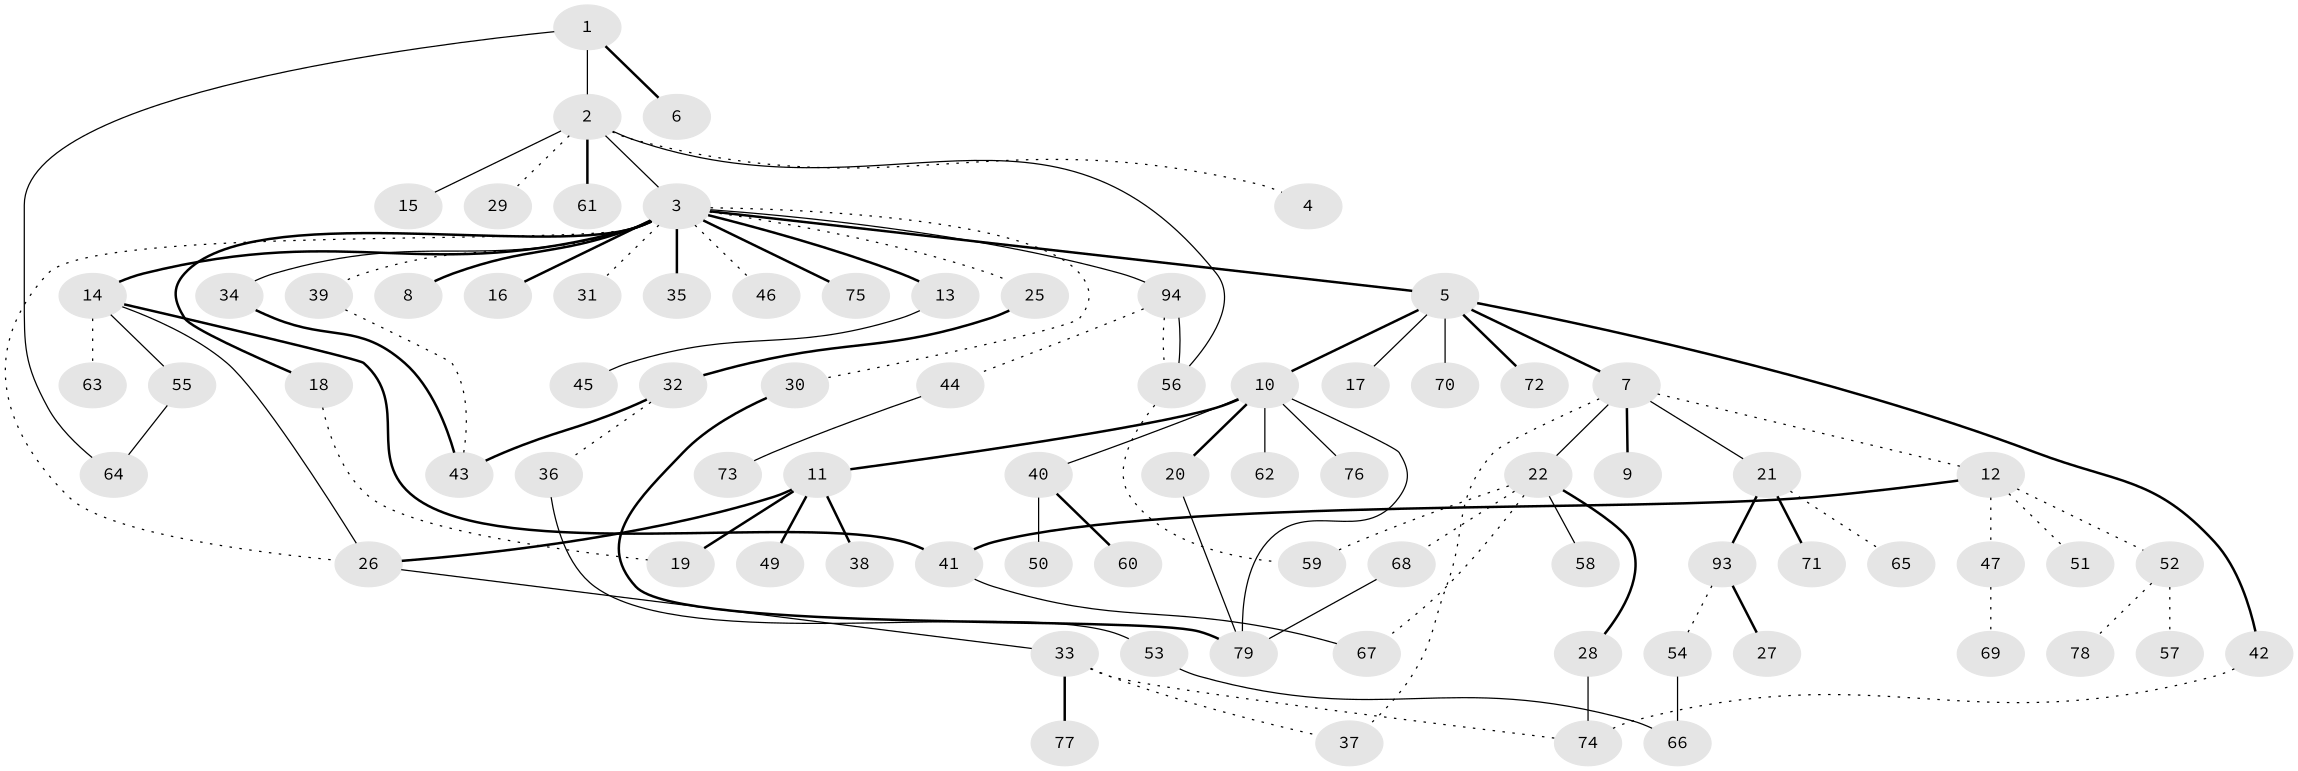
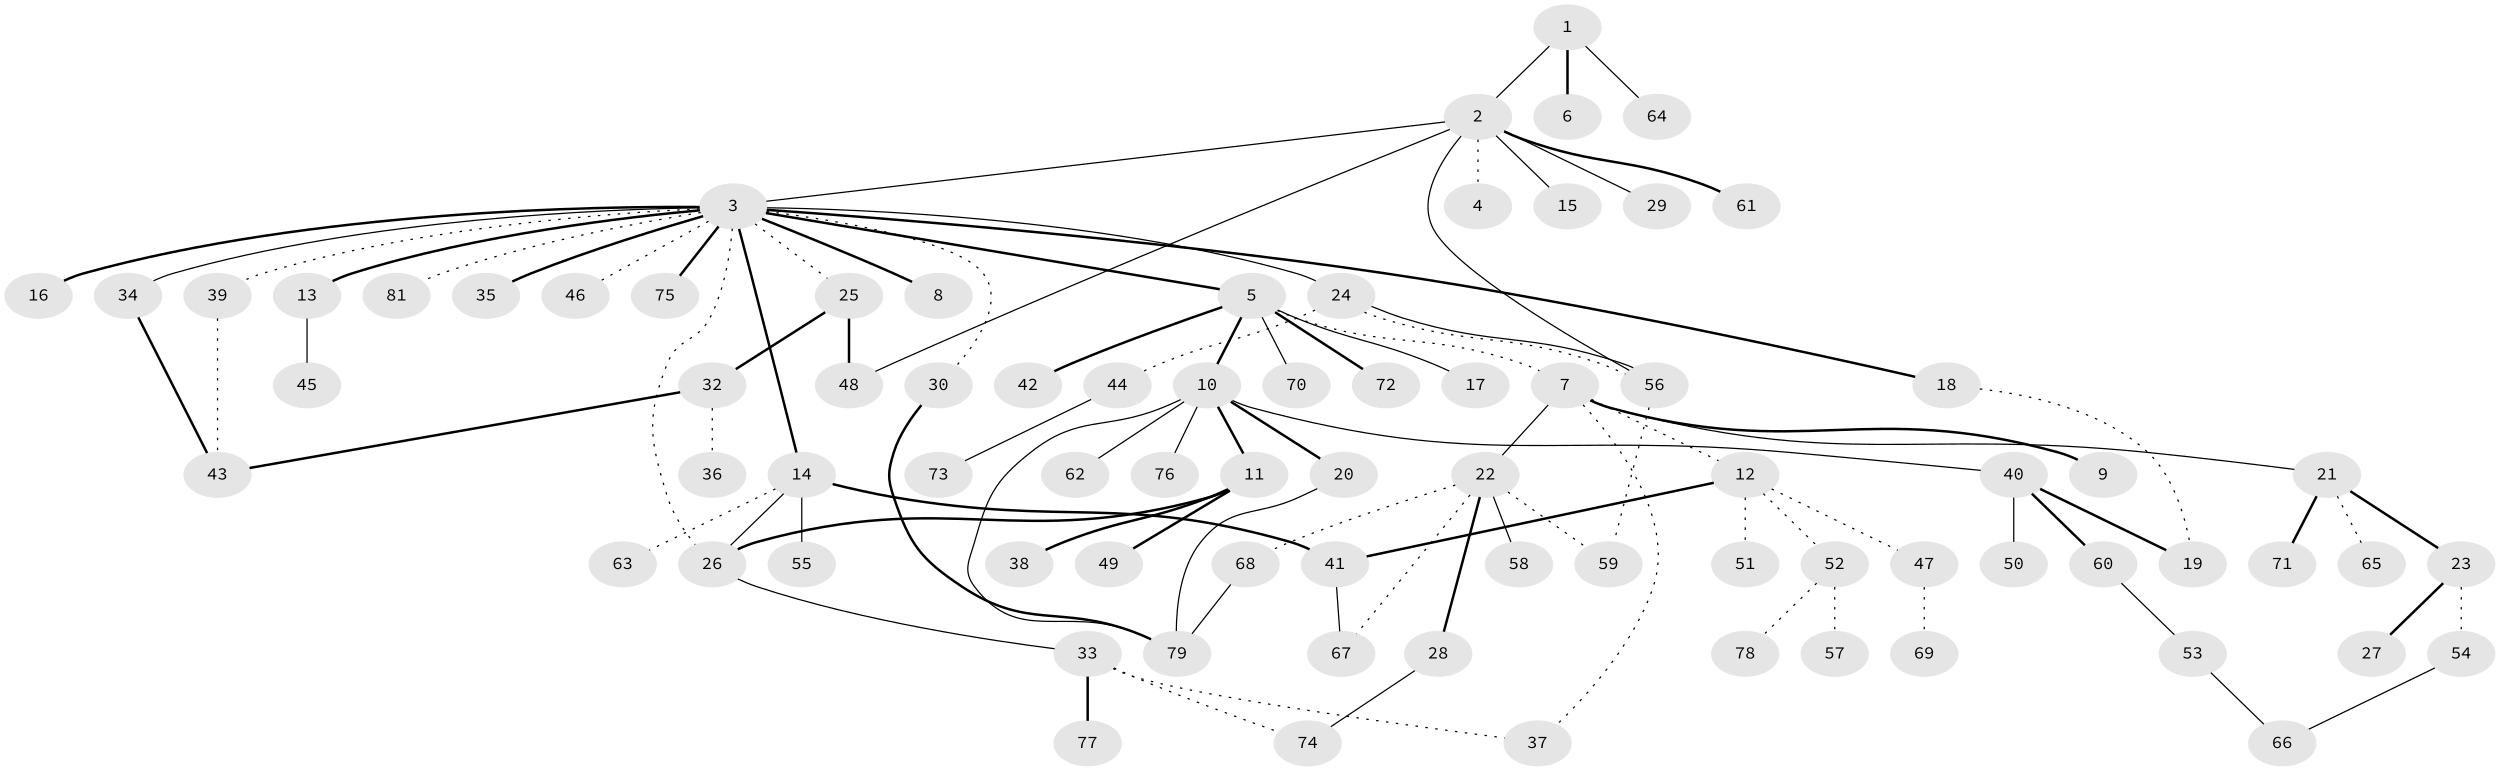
edge "2" -- "29": style dotted -> solid
node "31": label "31" -> "81"
node "94": label "94" -> "24"
edge "5" -- "7": style bold -> dotted
node "48": added
edge "55" -- "64": removed
edge "11" -- "19": now "40" -- "19"
node "93": label "93" -> "23"
edge "36" -- "53": now "60" -- "53"
edge "42" -- "74": removed
